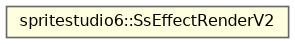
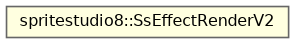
node "spritestudio6::SsEffectRenderV2": label "spritestudio6::SsEffectRenderV2" -> "spritestudio8::SsEffectRenderV2"
